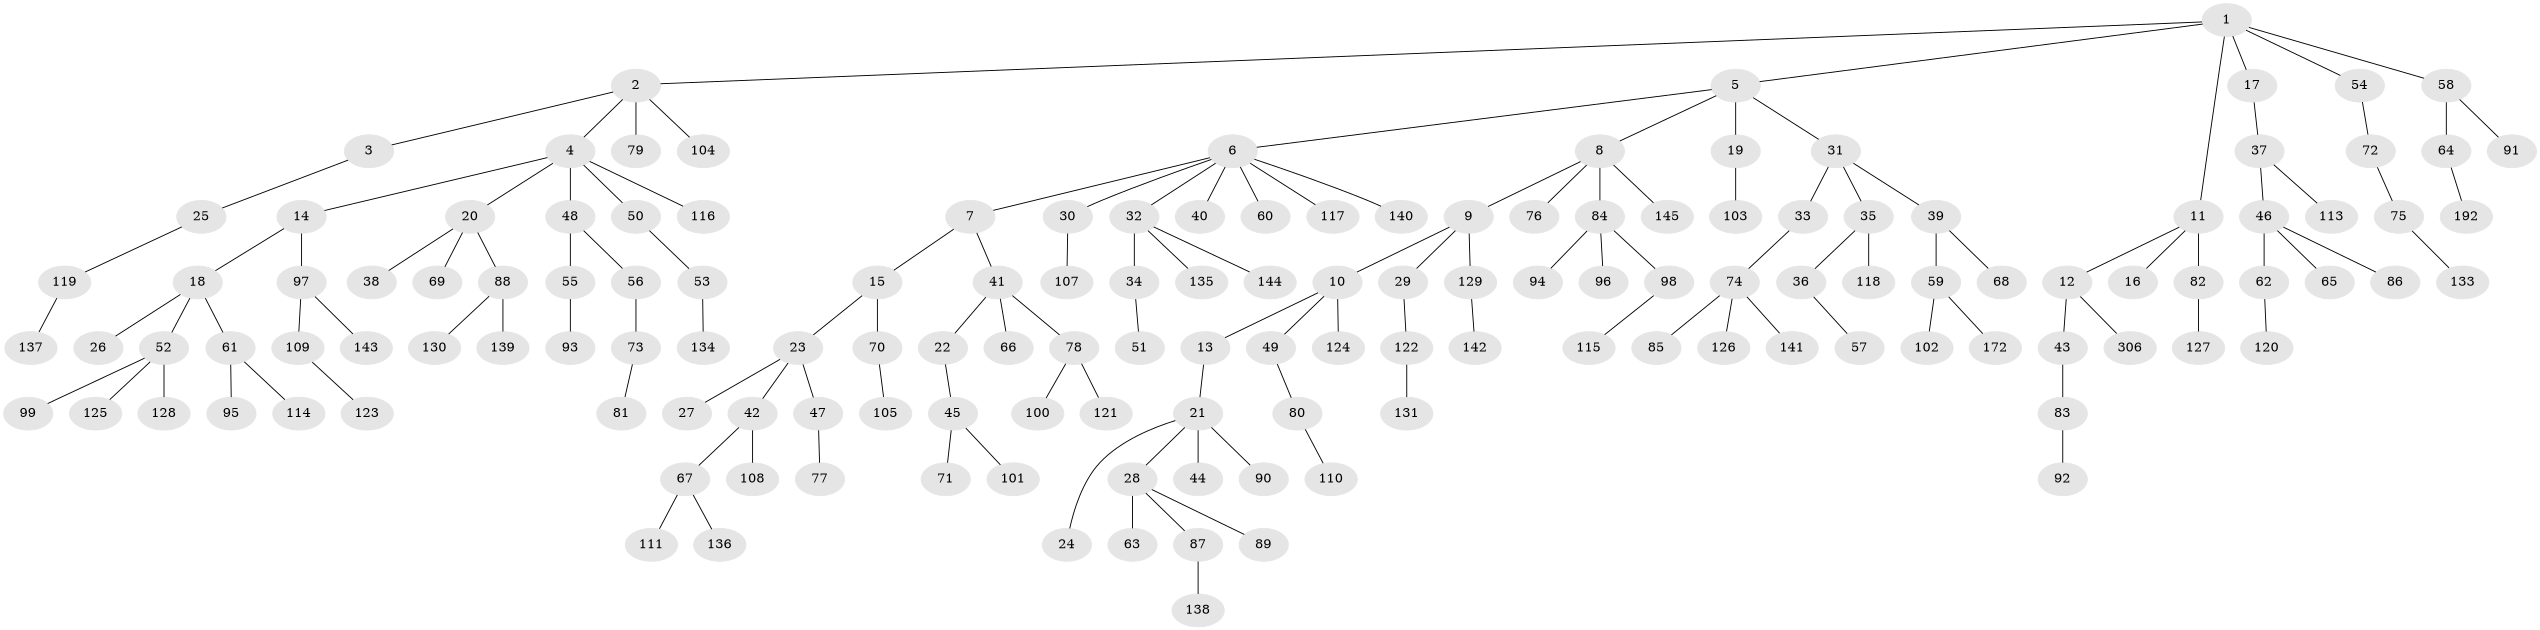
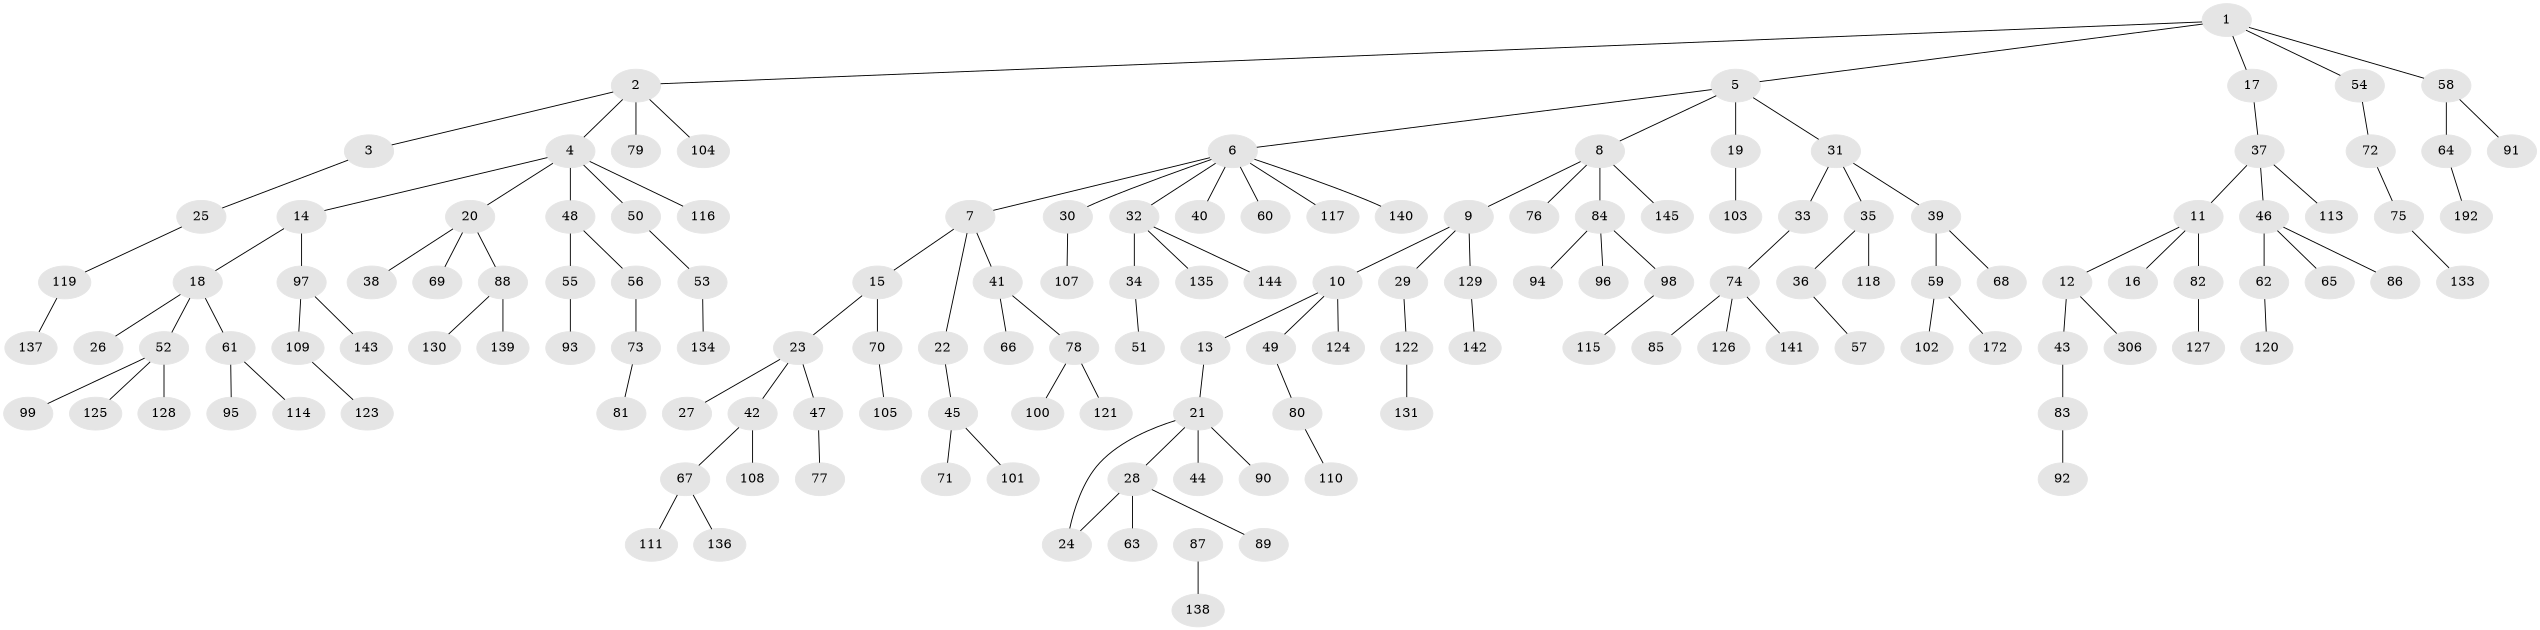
edge "1" -- "11": now "37" -- "11"
edge "41" -- "22": now "7" -- "22"
edge "28" -- "87": now "28" -- "24"
